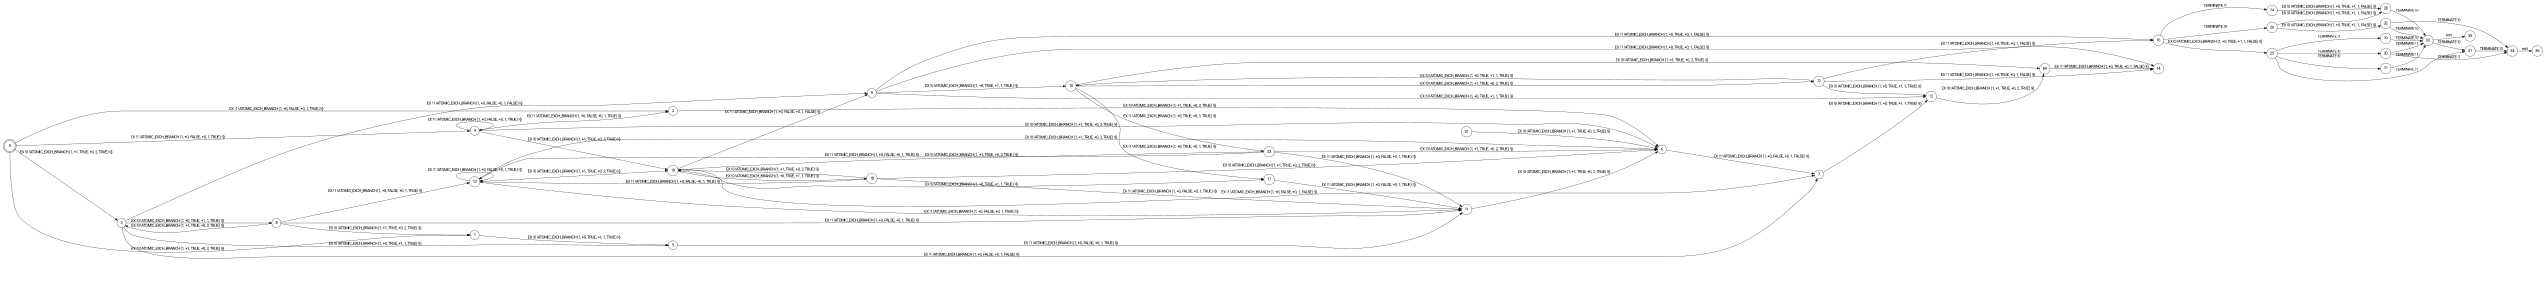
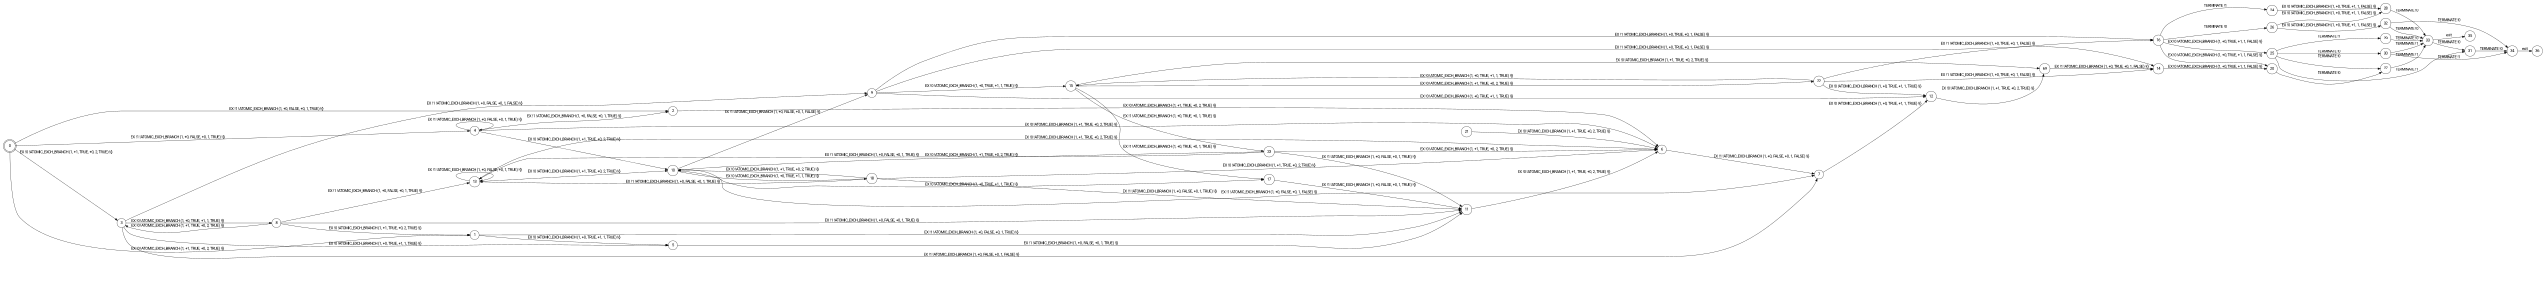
node "20": added
edge "13" -> "11": now "1" -> "11"
